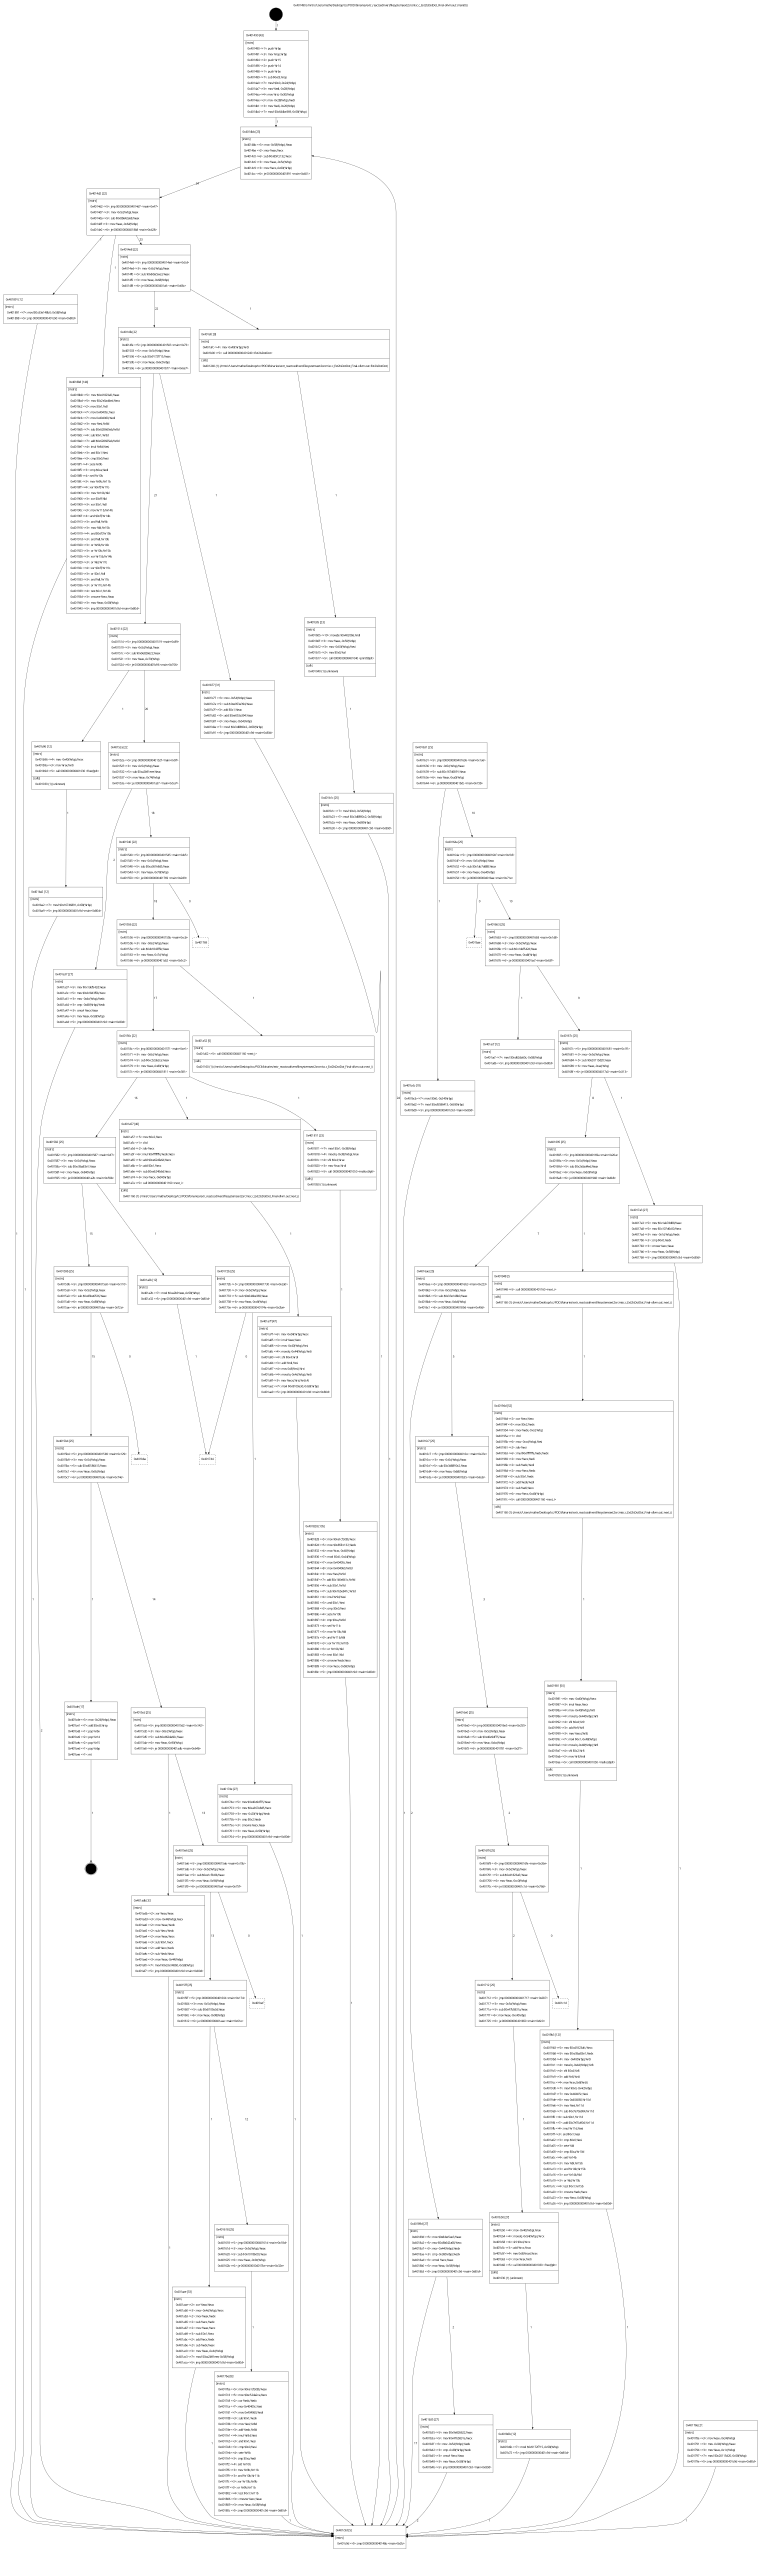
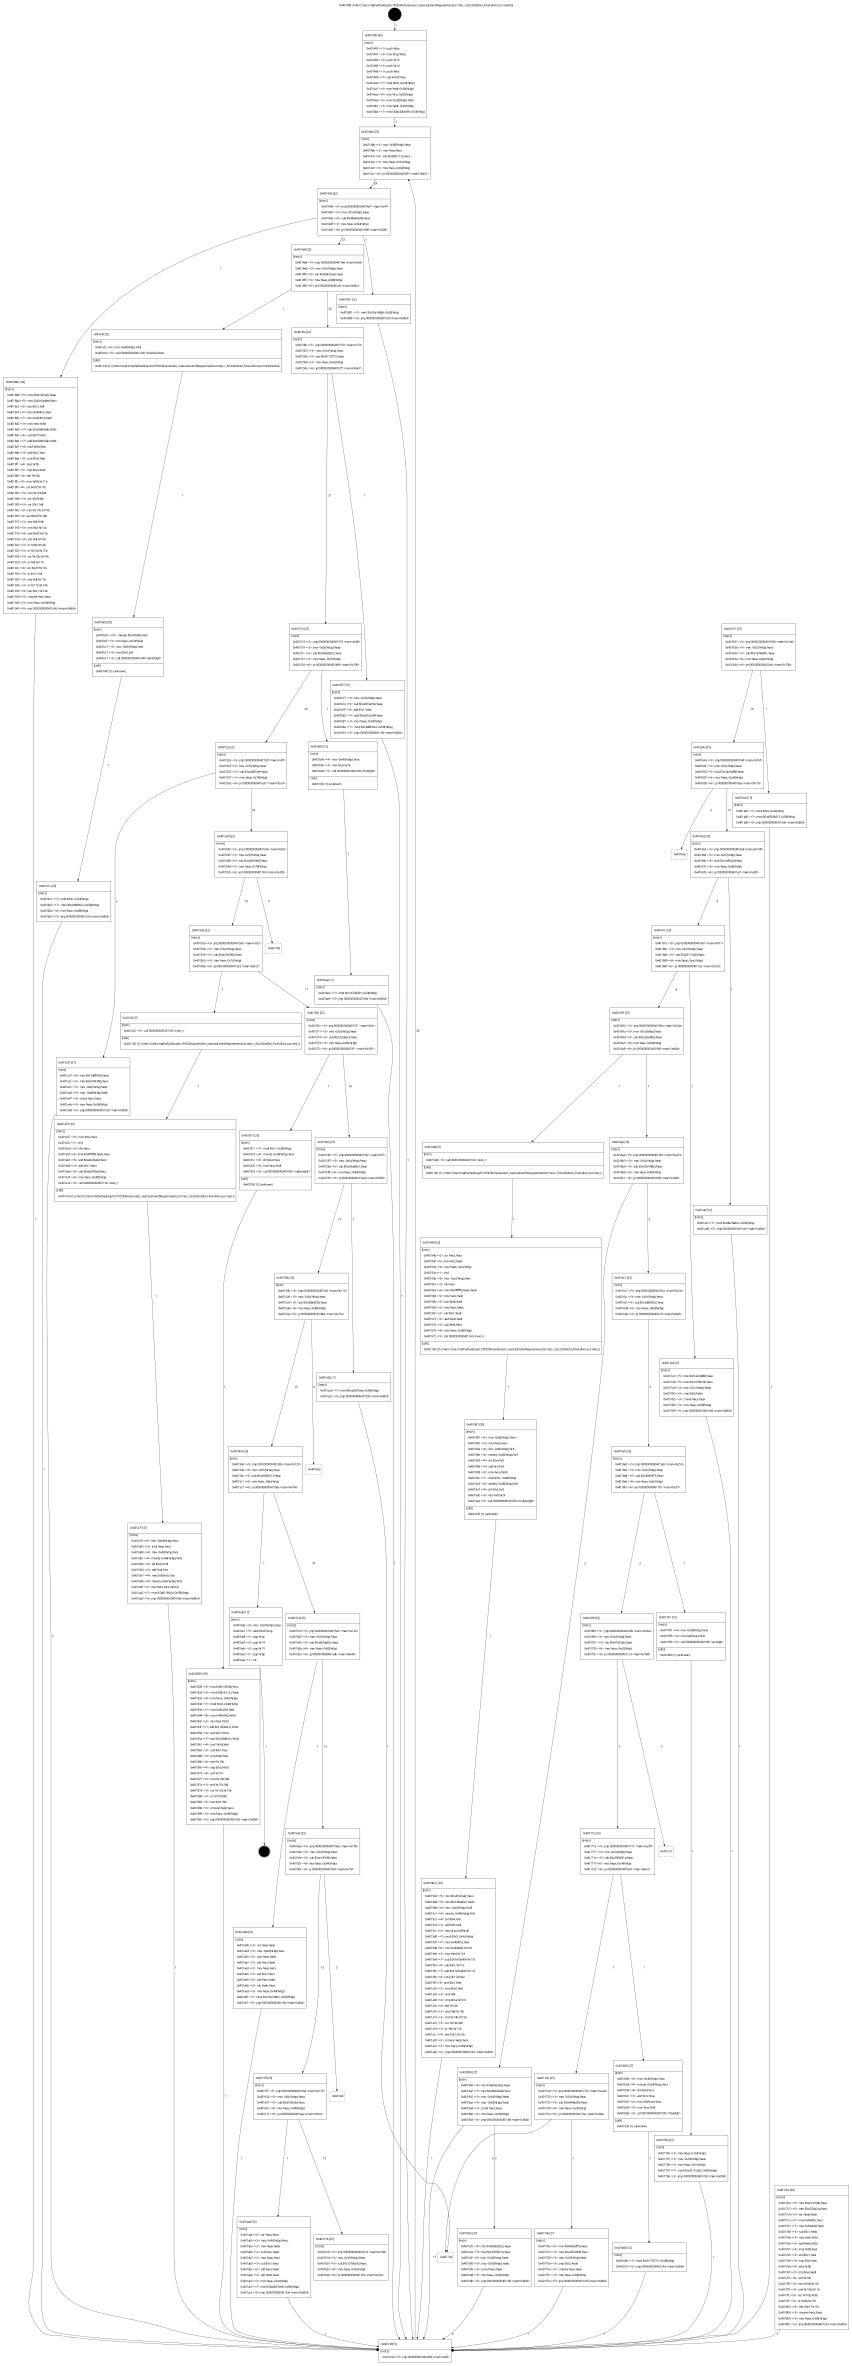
edge "0x40156c [22]" -> "0x401a57 [40]": now "0x401a52 [5]" -> "0x401a57 [40]"
node "0x401781 [13]": added
edge "0x401acf [12]" -> "0x401c9d [5]": added, label "1"
edge "0x401712 [25]" -> "0x40172b [25]": added, label "1"
edge "0x401618 [25]" -> "0x4017be [83]": removed, label "1"
